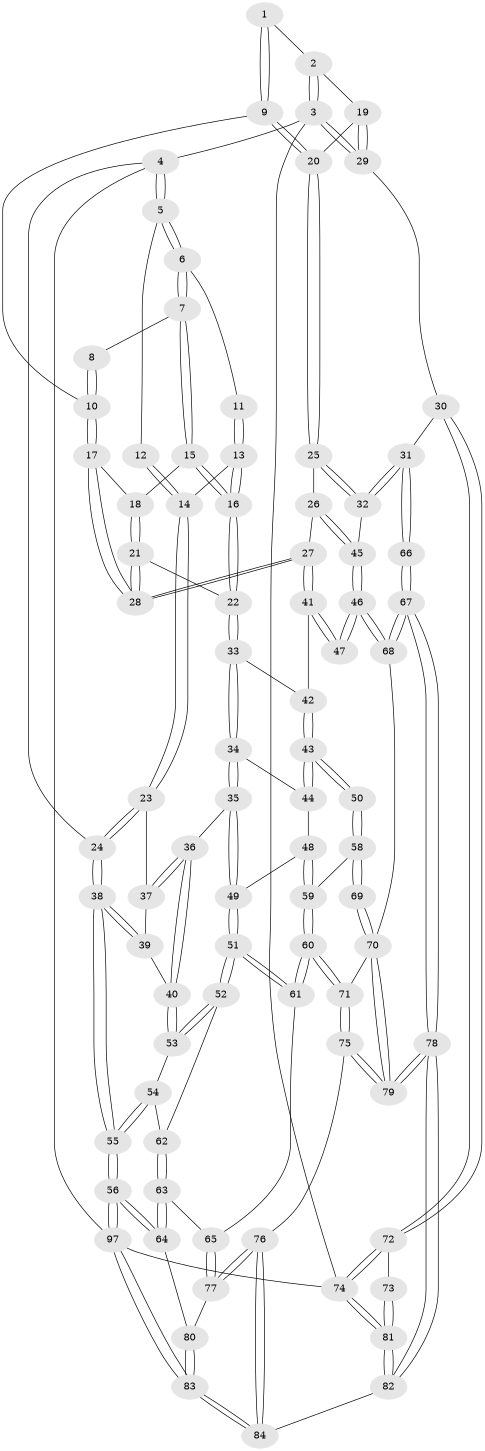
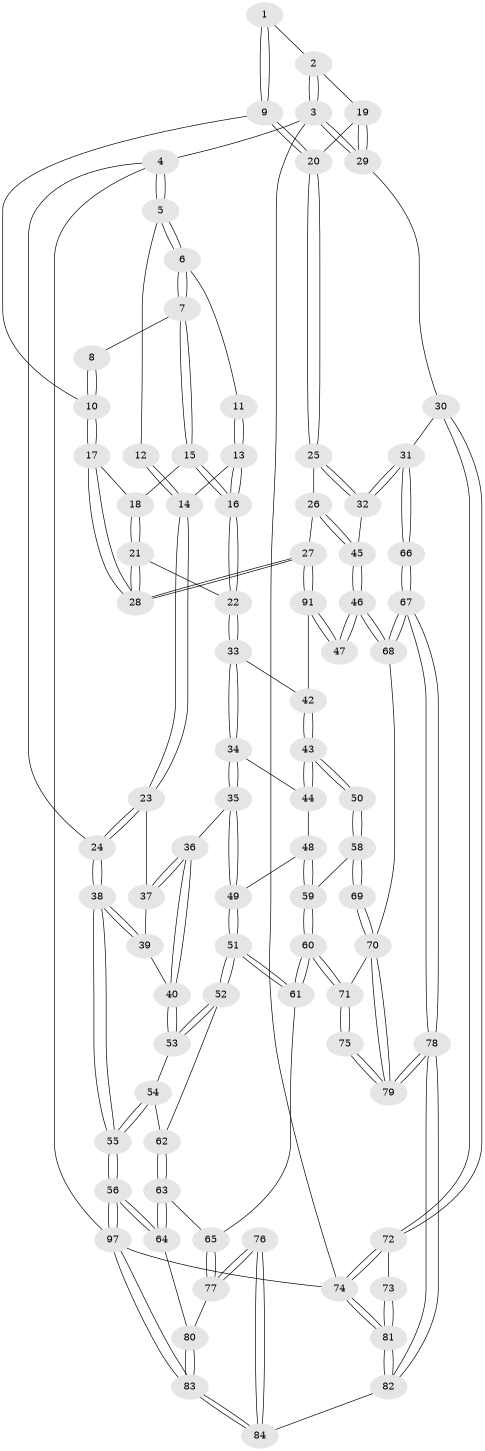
node "41": label "41" -> "91"
edge "75" -- "76": removed
